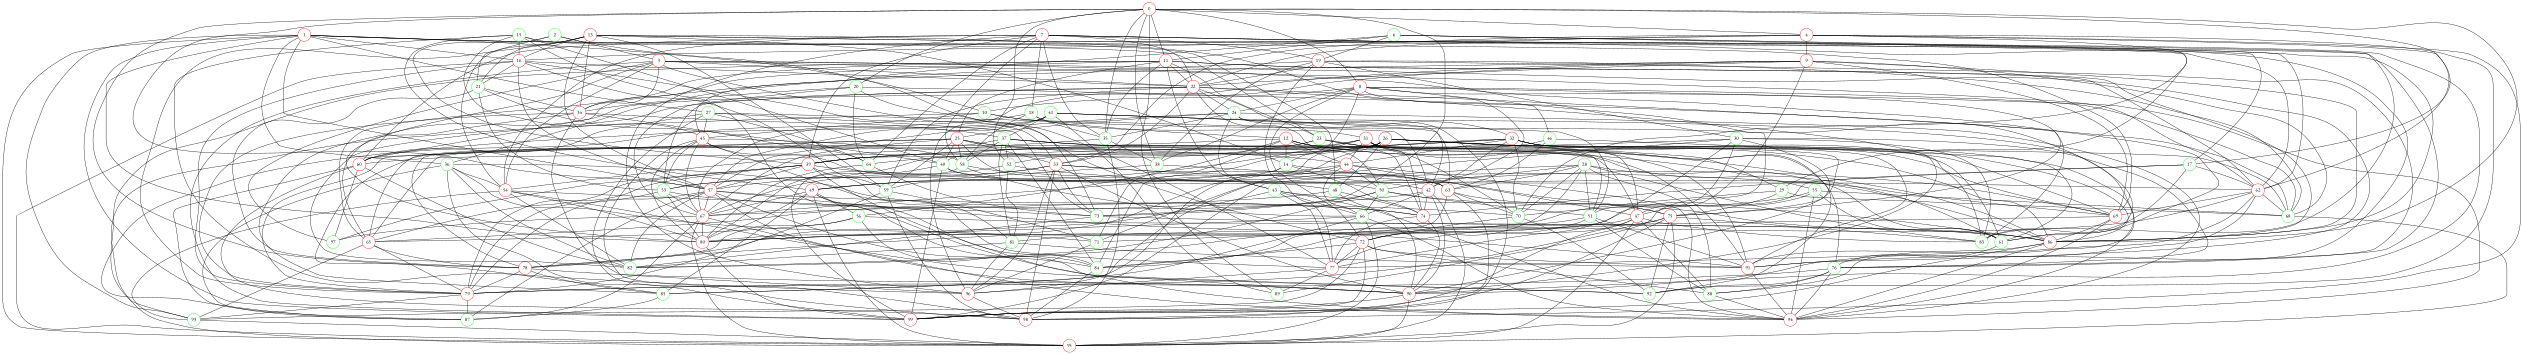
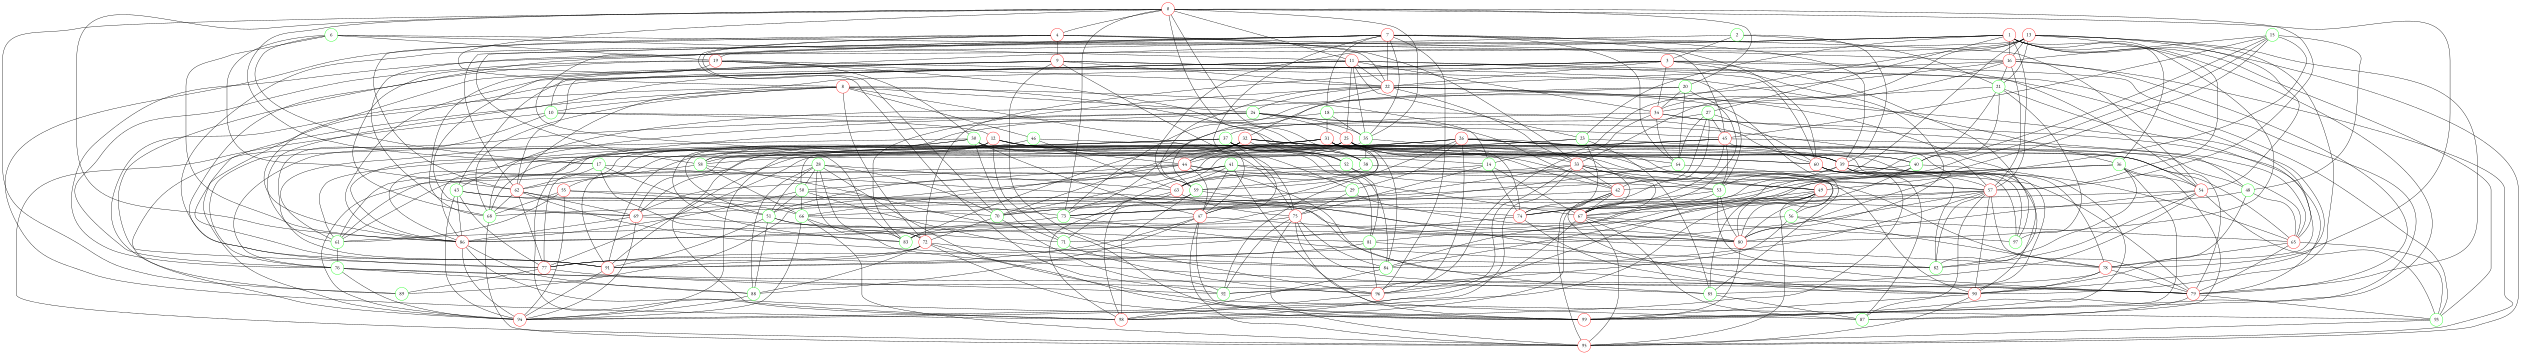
edge "41" -- "37": now "41" -- "47"
edge "22" -- "50": removed
edge "21" -- "97": added
node "55": color green -> red
edge "63" -- "82": removed
